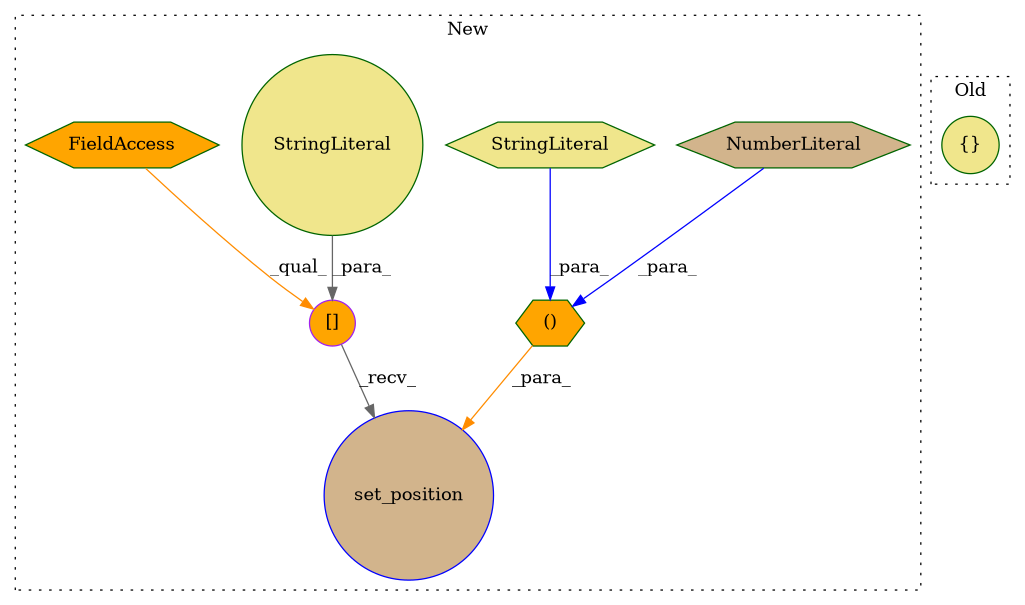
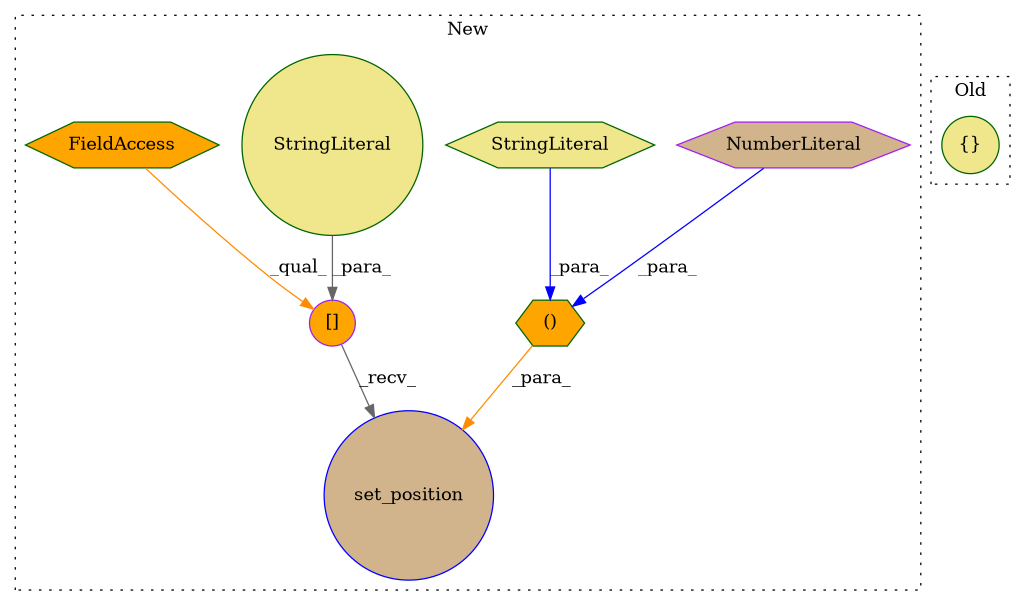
node "NumberLiteral": color darkgreen -> purple
